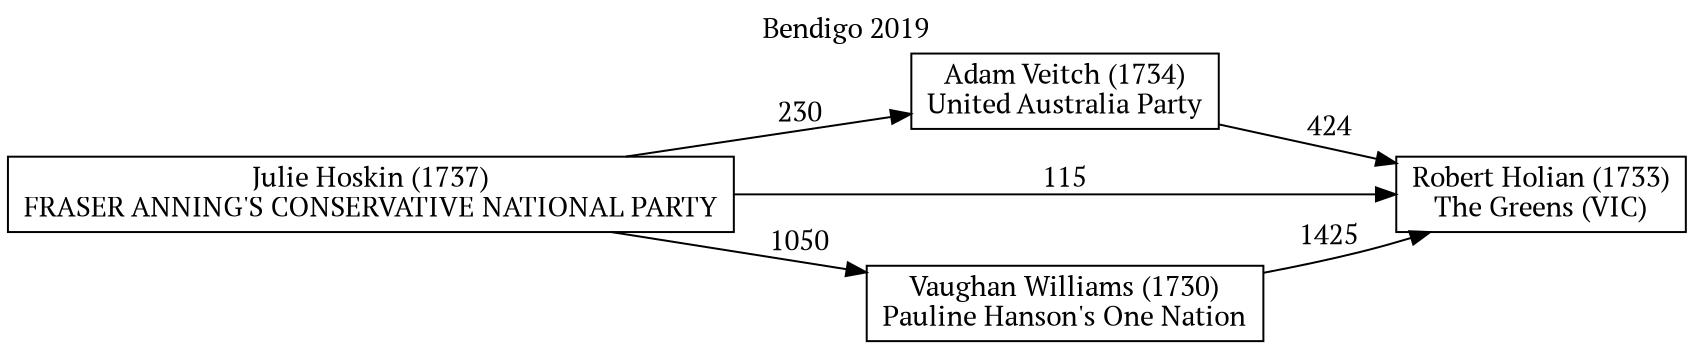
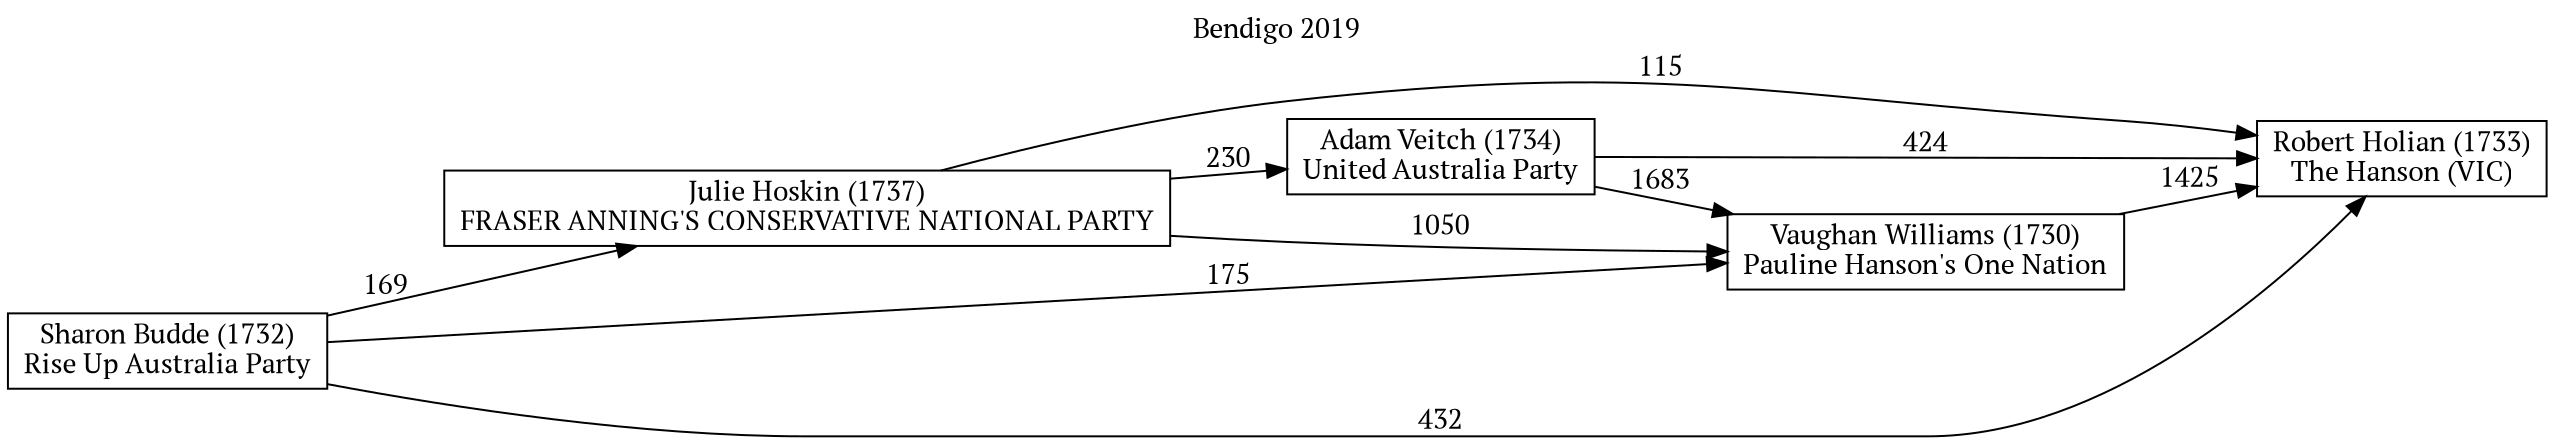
node "Robert Holian (1733) The Greens (VIC)": label "Robert Holian (1733) The Greens (VIC)" -> "Robert Holian (1733) The Hanson (VIC)"
edge "Adam Veitch (1734) United Australia Party" -> "Vaughan Williams (1730) Pauline Hanson's One Nation": added, label "1683"
node "Sharon Budde (1732) Rise Up Australia Party": added
